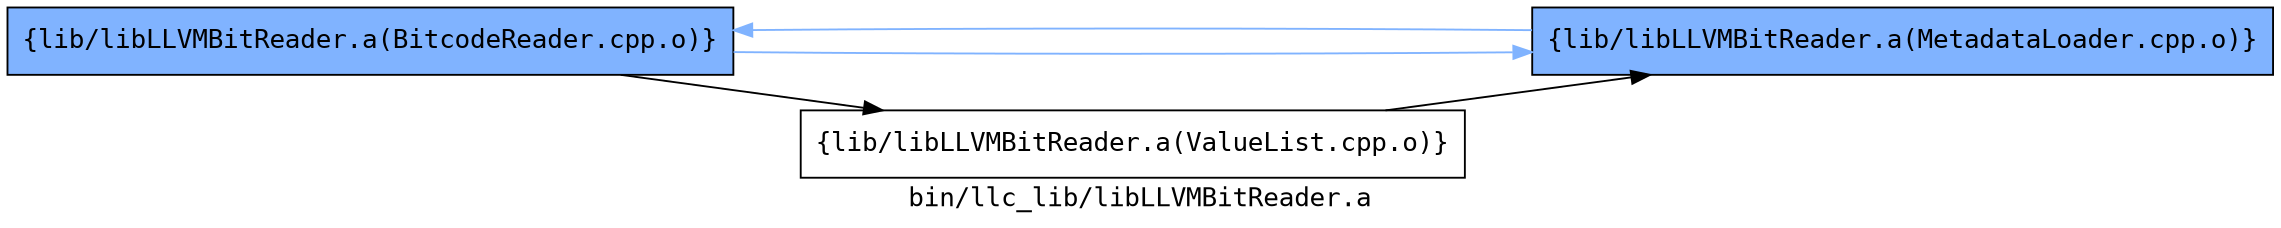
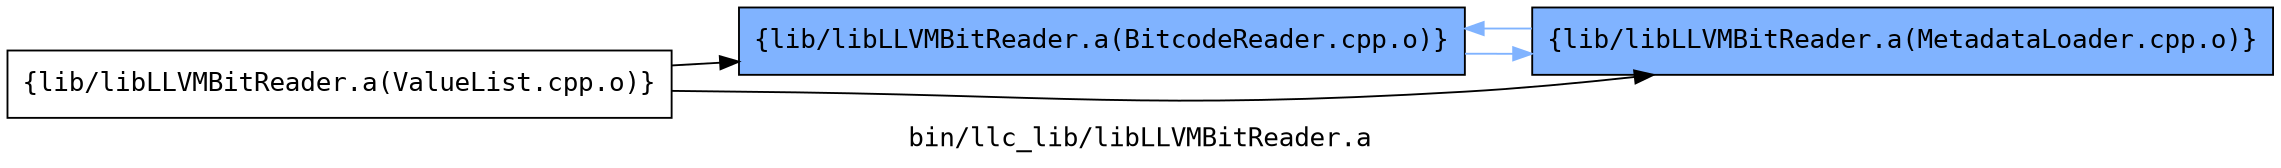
edge "{lib/libLLVMBitReader.a(BitcodeReader.cpp.o)}" -> "{lib/libLLVMBitReader.a(ValueList.cpp.o)}": reversed
